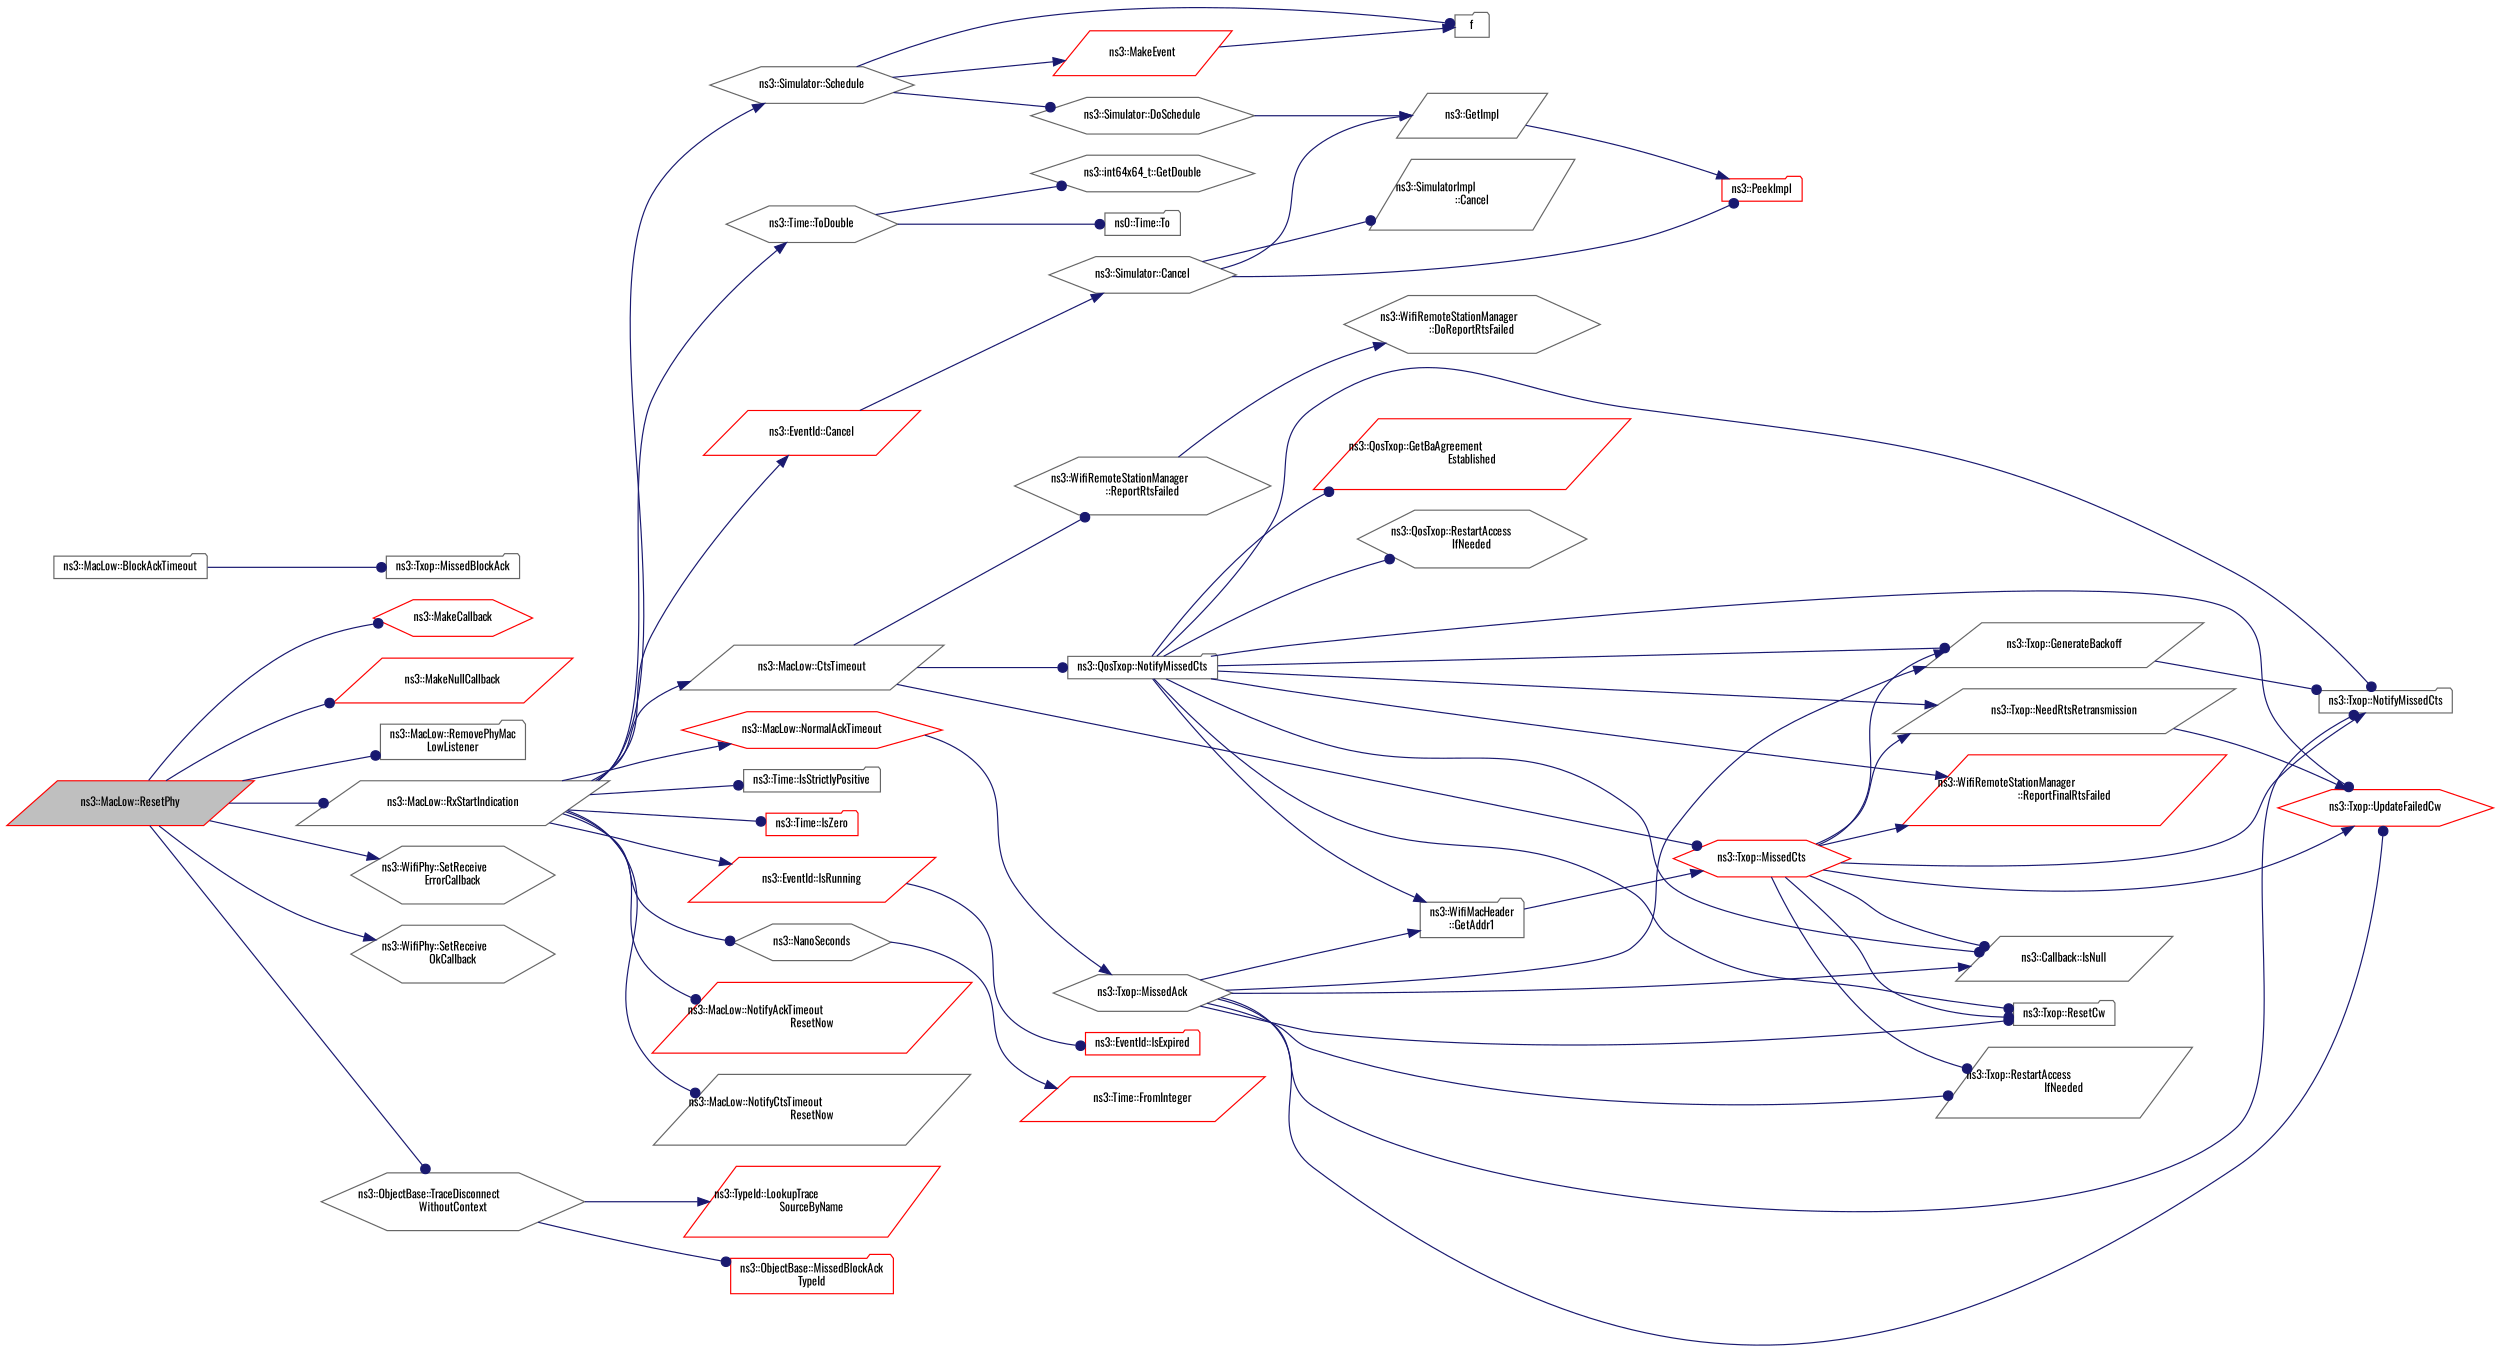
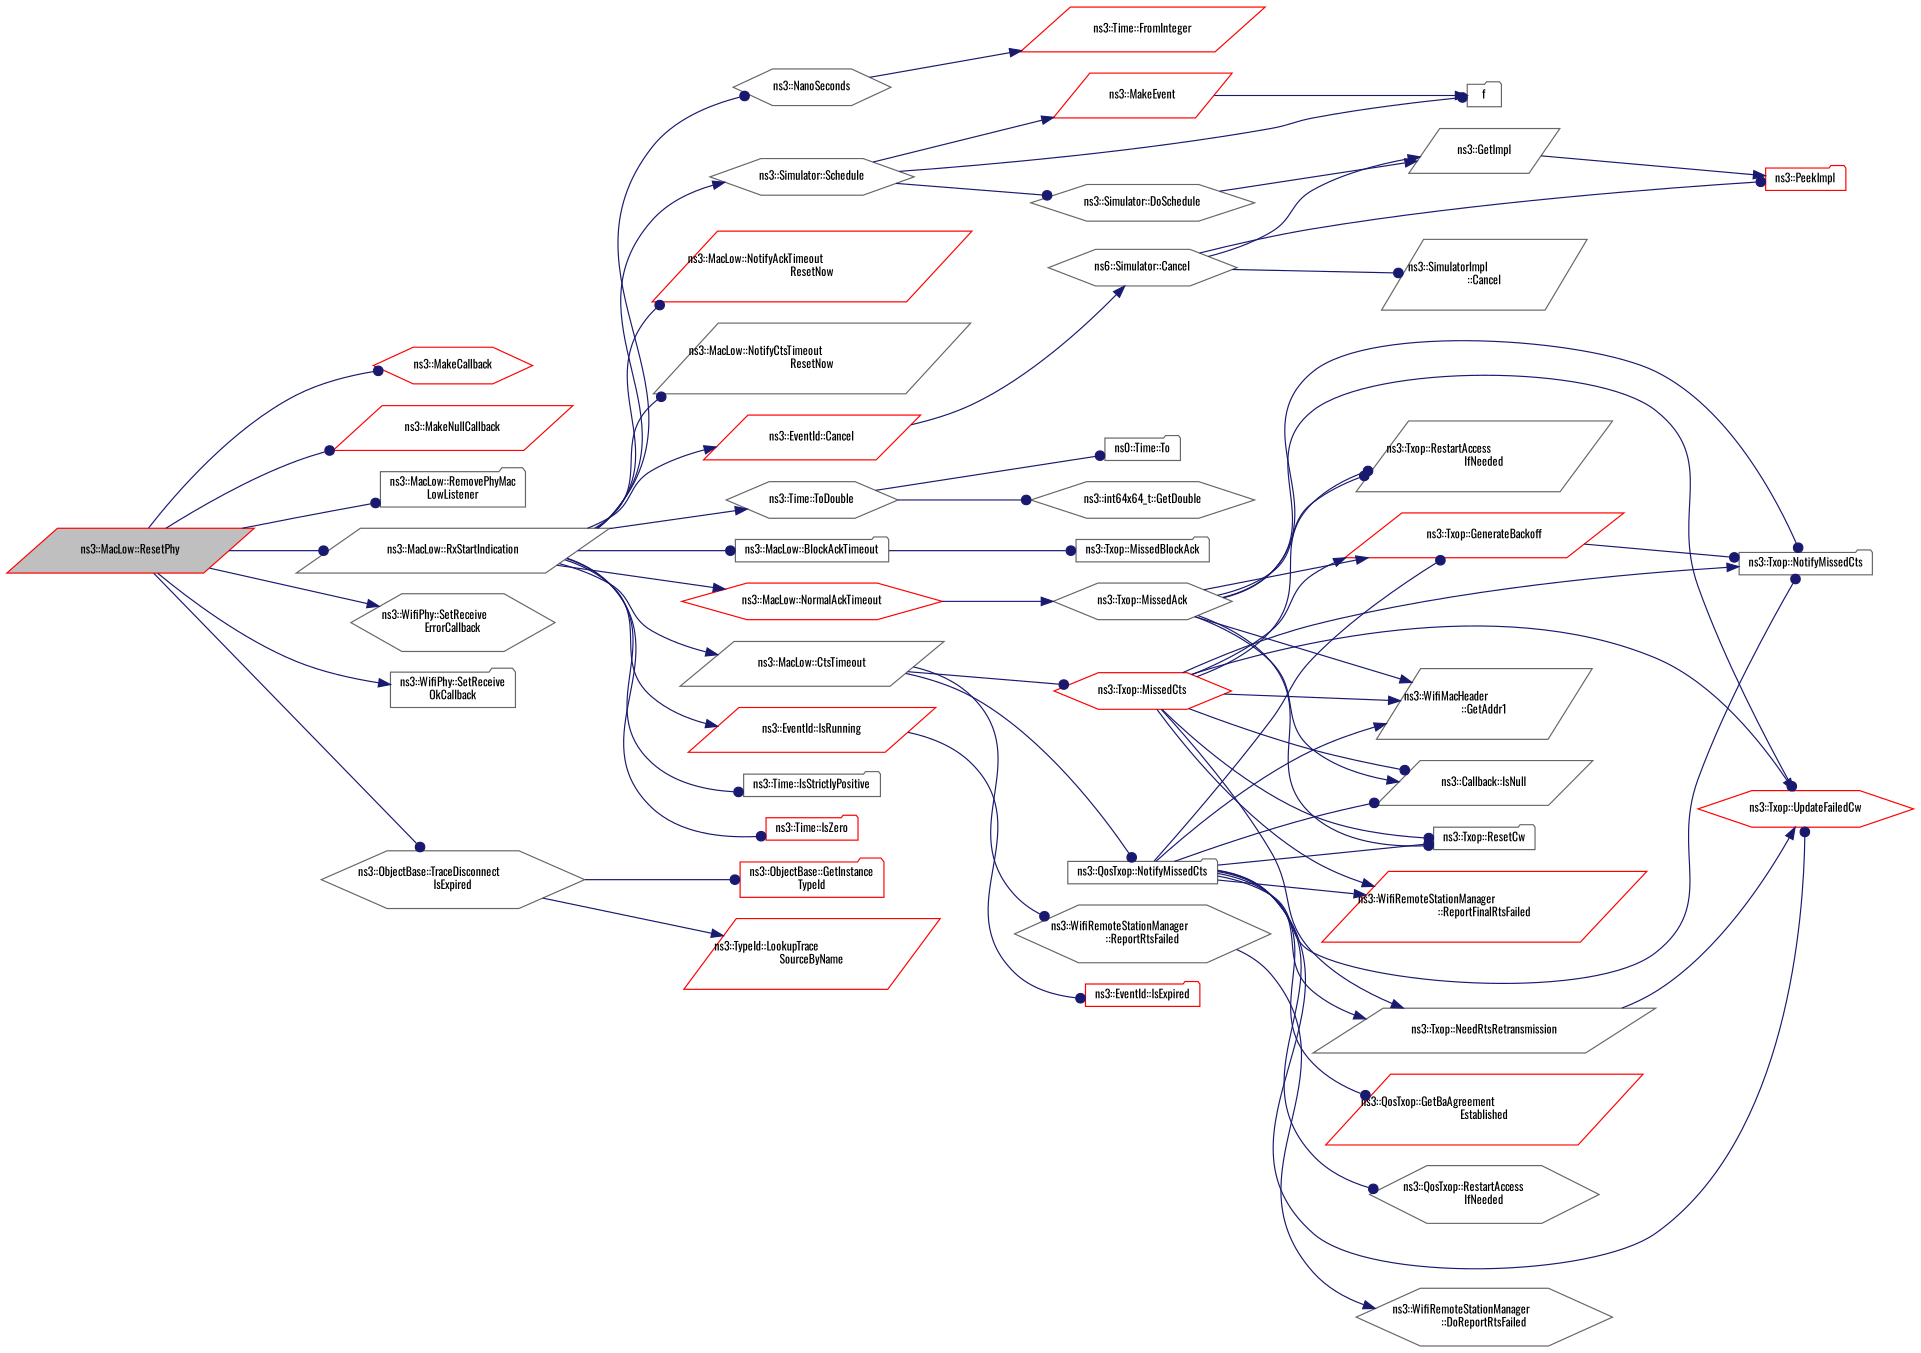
node "ns3::Simulator::Cancel": label "ns3::Simulator::Cancel" -> "ns6::Simulator::Cancel"
edge "ns3::MacLow::RxStartIndication" -> "ns3::MacLow::BlockAckTimeout": added
node "ns3::Txop::GenerateBackoff": color gray40 -> red
edge "ns3::WifiMacHeader ::GetAddr1" -> "ns3::Txop::MissedCts": reversed
node "ns3::WifiMacHeader ::GetAddr1": shape folder -> parallelogram
node "ns3::WifiPhy::SetReceive OkCallback": shape hexagon -> folder
node "ns3::ObjectBase::TraceDisconnect WithoutContext": label "ns3::ObjectBase::TraceDisconnect WithoutContext" -> "ns3::ObjectBase::TraceDisconnect IsExpired"
node "ns3::ObjectBase::MissedBlockAck TypeId": label "ns3::ObjectBase::MissedBlockAck TypeId" -> "ns3::ObjectBase::GetInstance TypeId"
